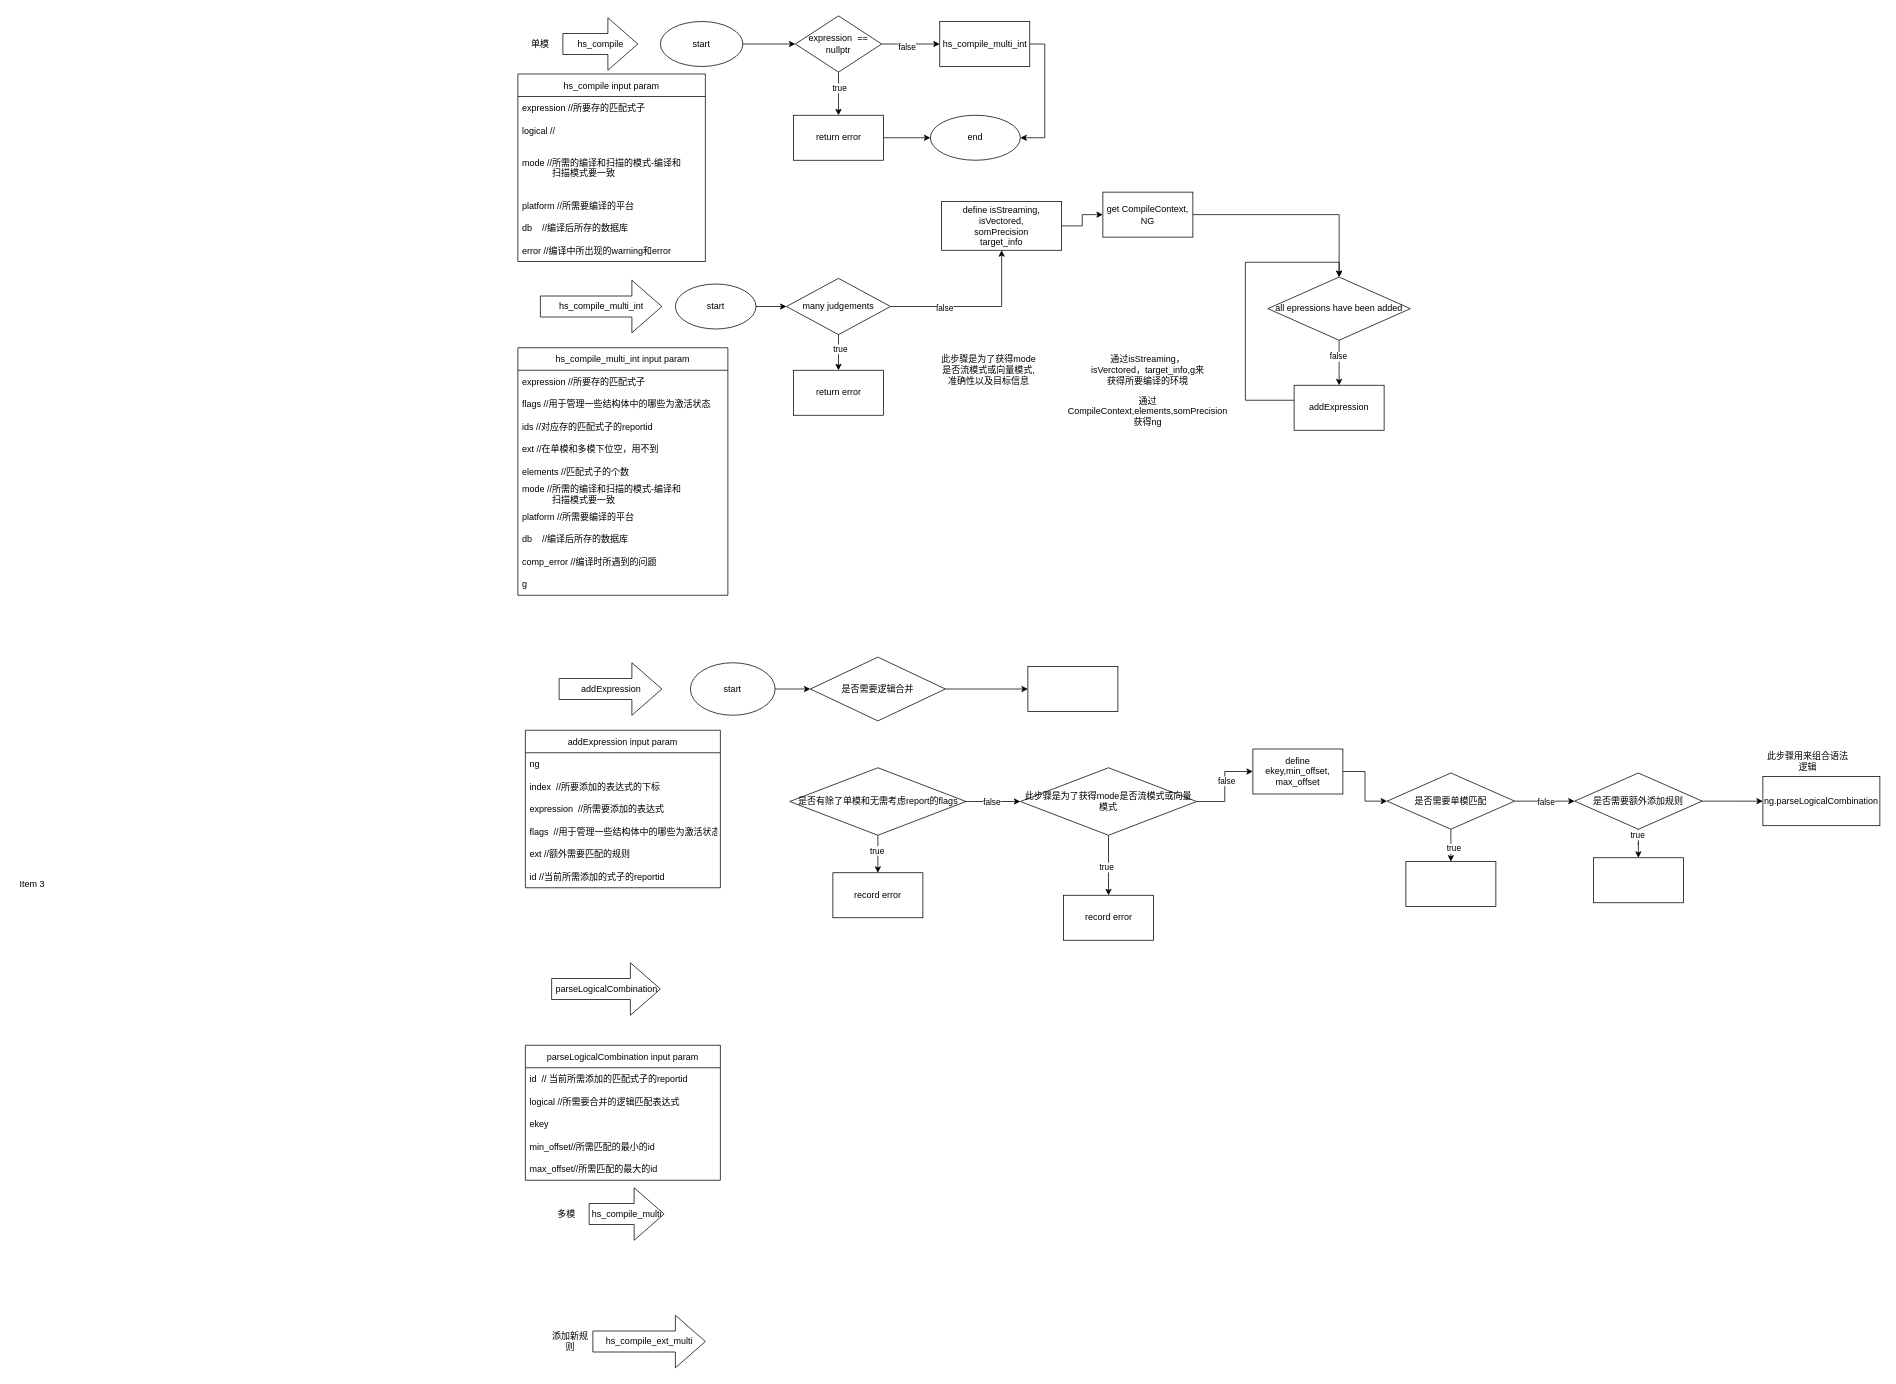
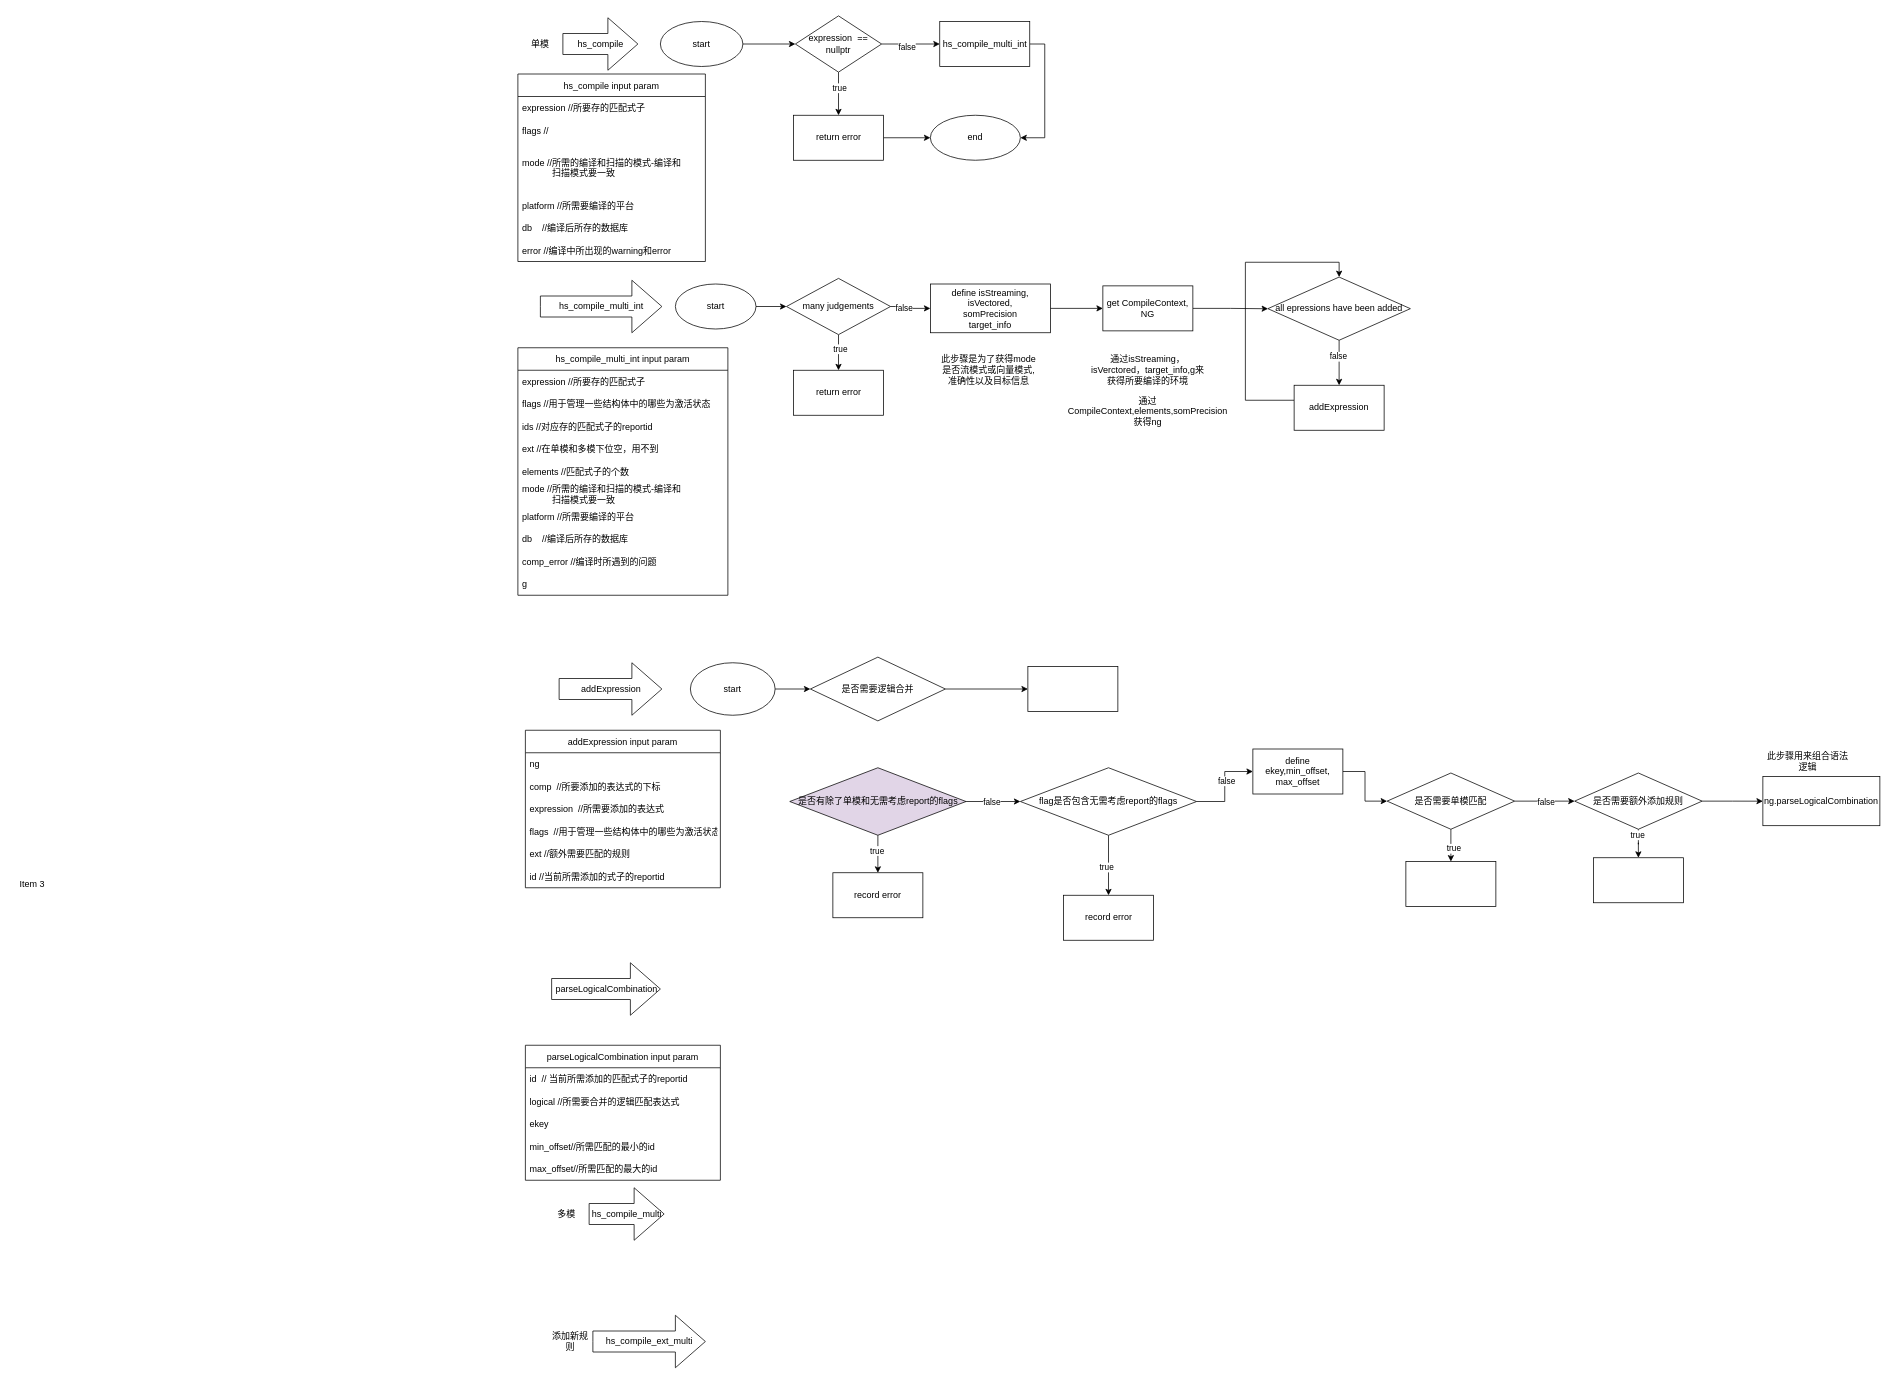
node "logical //": label "logical //" -> "flags //"
node "get CompileContext, NG": moved (1148, 215) -> (1148, 308)
node "define isStreaming, isVectored, somPrecision target_info": moved (1002, 226) -> (990, 308)
node "index //所要添加的表达式的下标": label "index //所要添加的表达式的下标" -> "comp //所要添加的表达式的下标"
node "是否有除了单模和无需考虑report的flags": fillcolor #ffffff -> #e1d5e7
node "此步骤是为了获得mode是否流模式或向量模式": label "此步骤是为了获得mode是否流模式或向量模式" -> "flag是否包含无需考虑report的flags"
